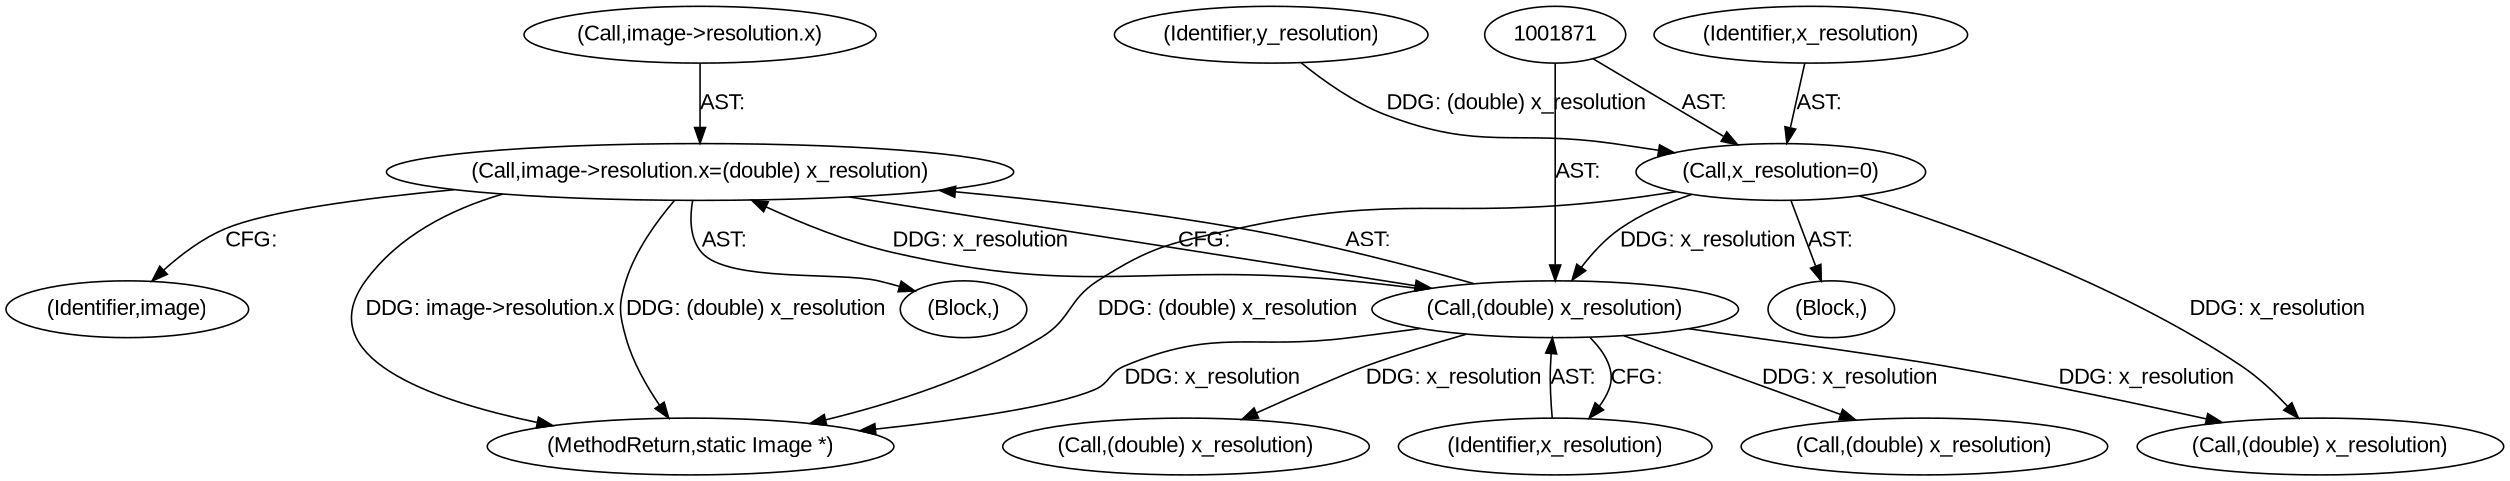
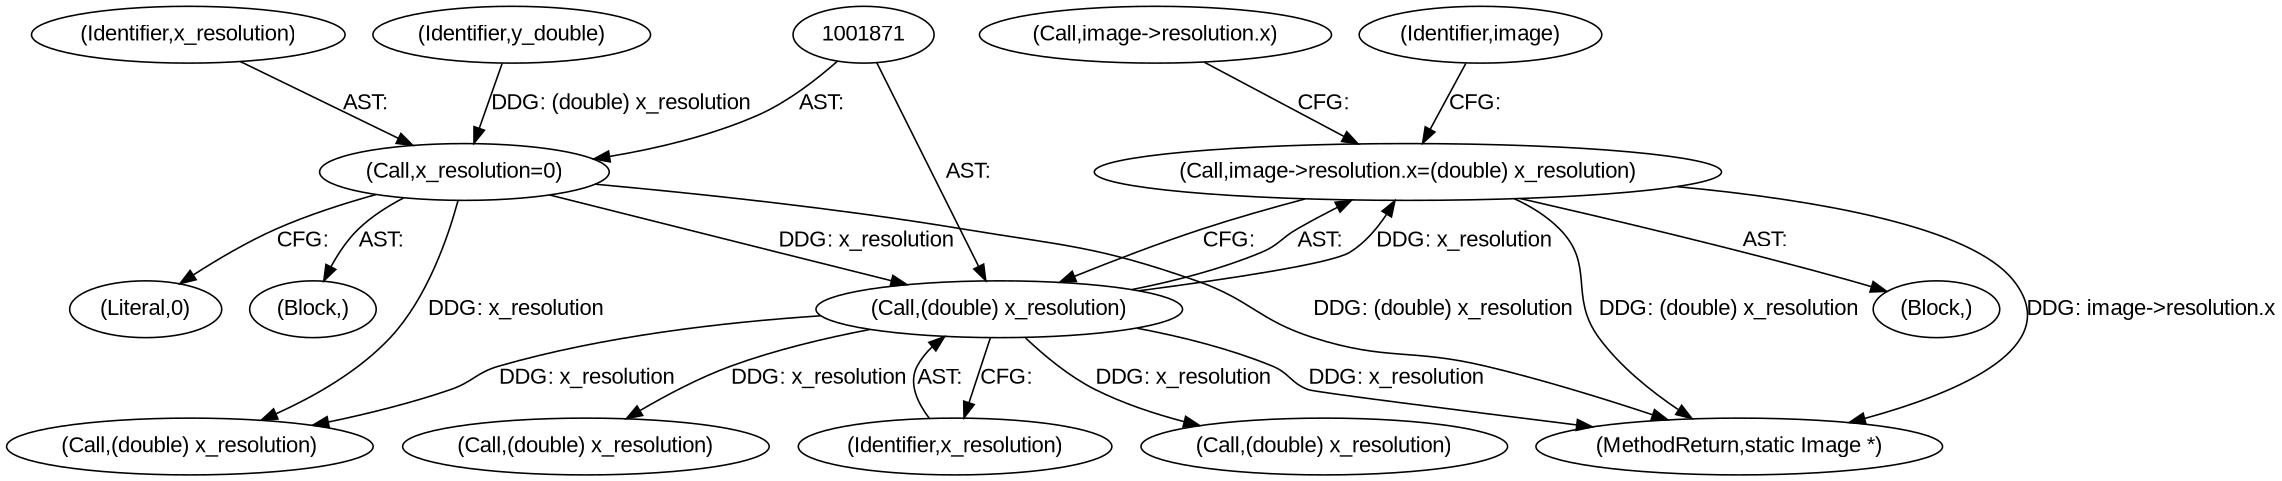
node "(Identifier,y_resolution)": label "(Identifier,y_resolution)" -> "(Identifier,y_double)"
edge "(Call,image->resolution.x)" -> "(Call,image->resolution.x=(double) x_resolution)": label "AST: " -> "CFG: "
edge "(Call,image->resolution.x=(double) x_resolution)" -> "(Identifier,image)": reversed
node "(Literal,0)": added
